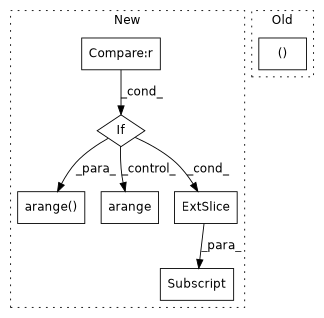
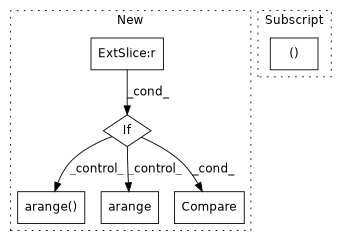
cluster "Old": label "Old" -> "Subscript"
node "Compare:r": label "Compare:r" -> "ExtSlice:r"
edge "If" -> "arange()": label "_para_" -> "_control_"
node "ExtSlice": label "ExtSlice" -> "Compare"
node "Subscript": removed
